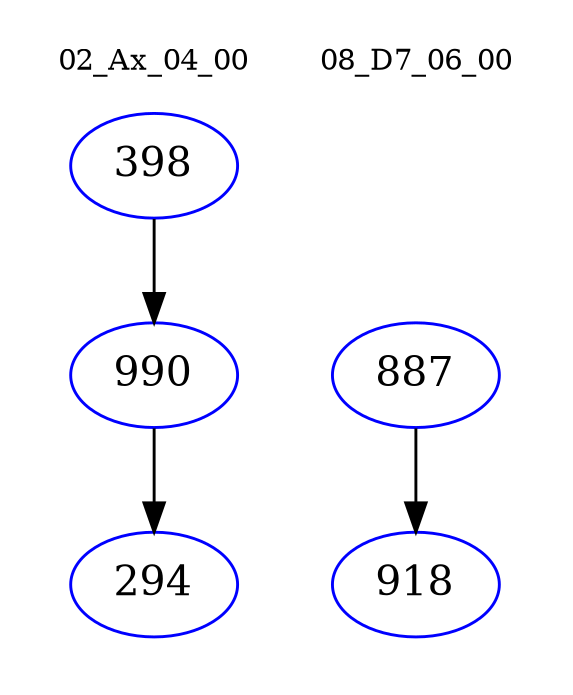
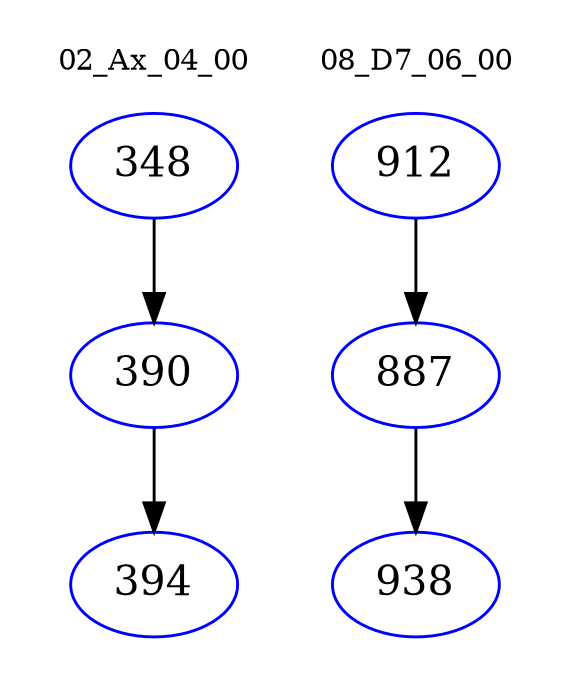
node "398": label "398" -> "348"
node "912": added
node "990": label "990" -> "390"
node "294": label "294" -> "394"
node "918": label "918" -> "938"
